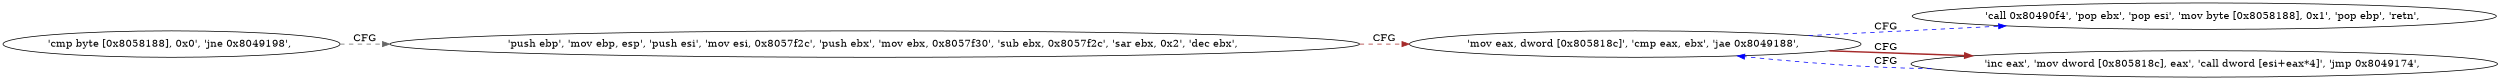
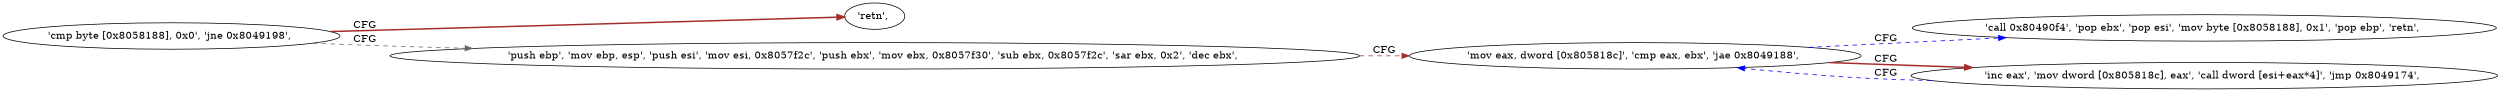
node "'retn',": added
